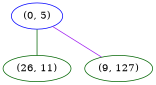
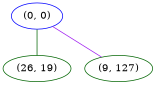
node "(0, 5)": label "(0, 5)" -> "(0, 0)"
node "(26, 11)": label "(26, 11)" -> "(26, 19)"
